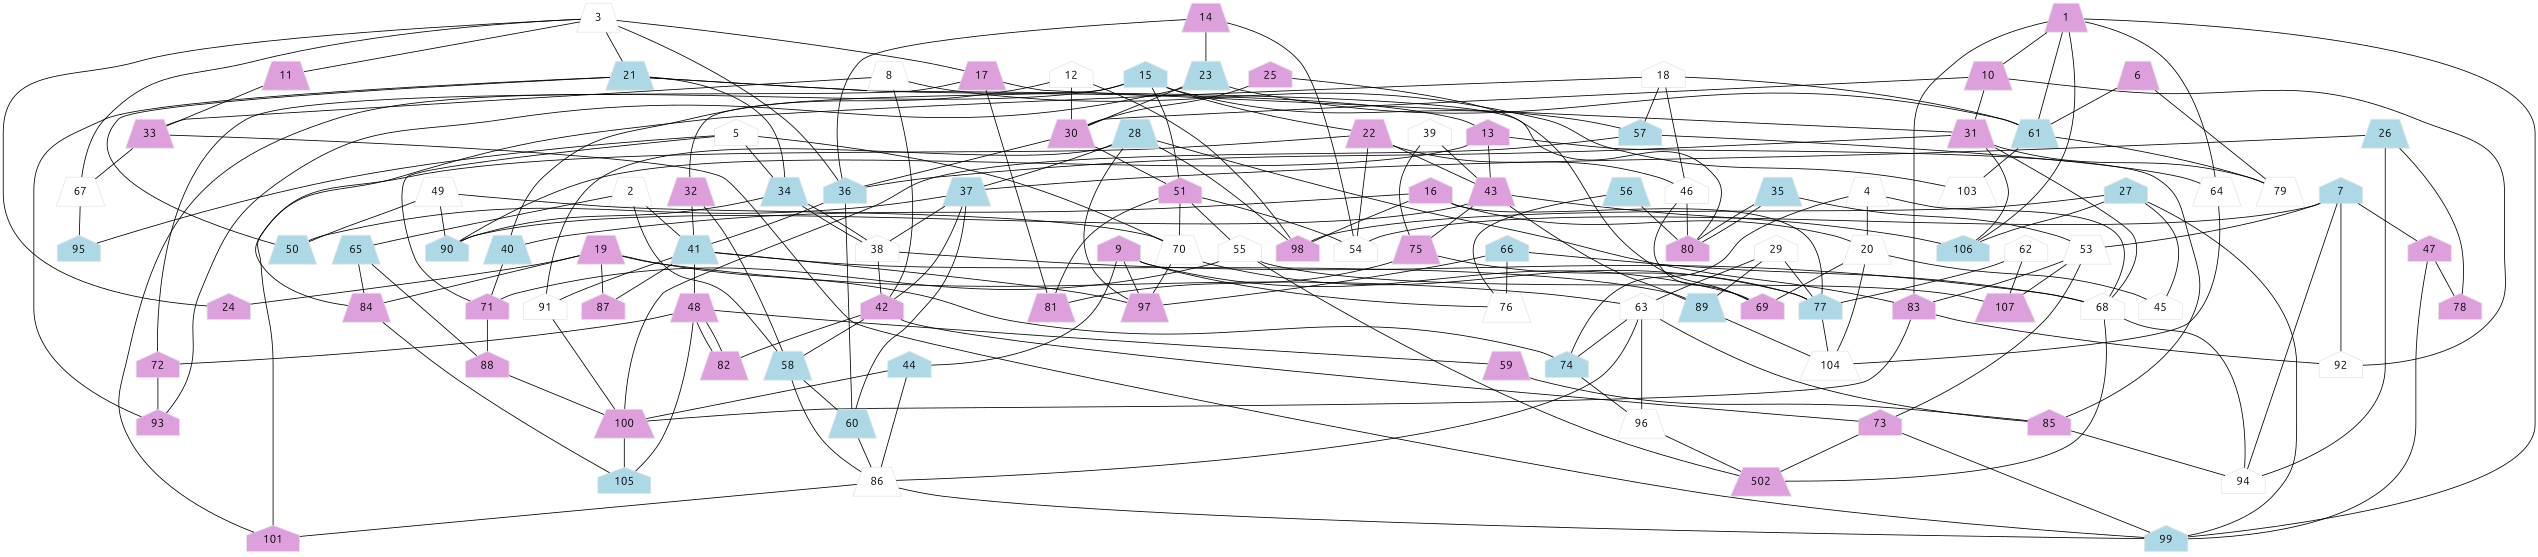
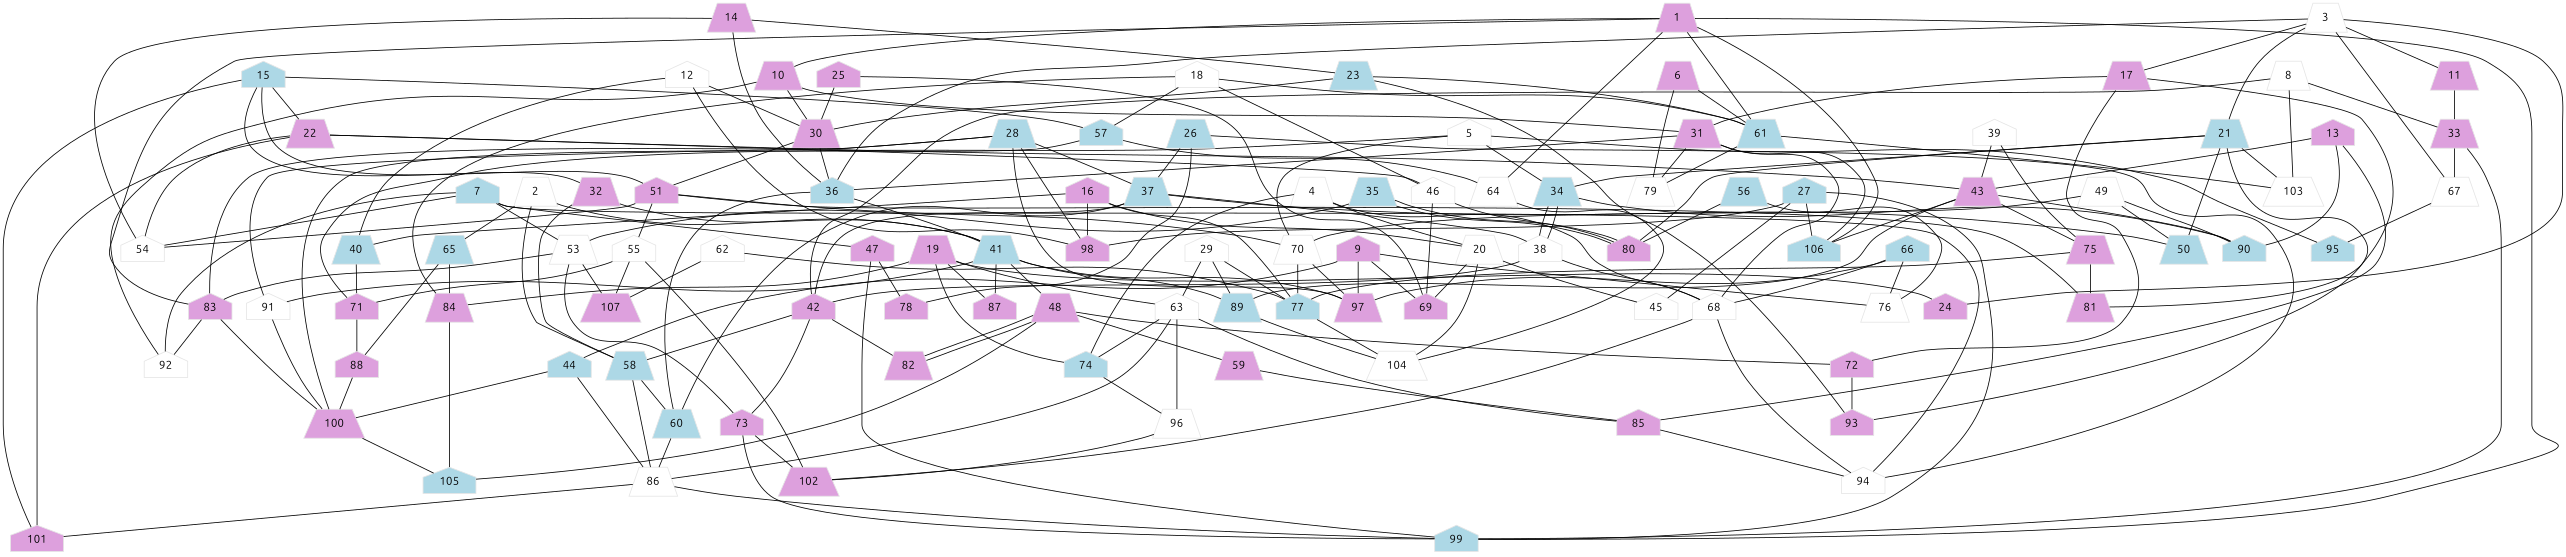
edge "21" -- "13": now "21" -- "103"
node "502": label "502" -> "102"
